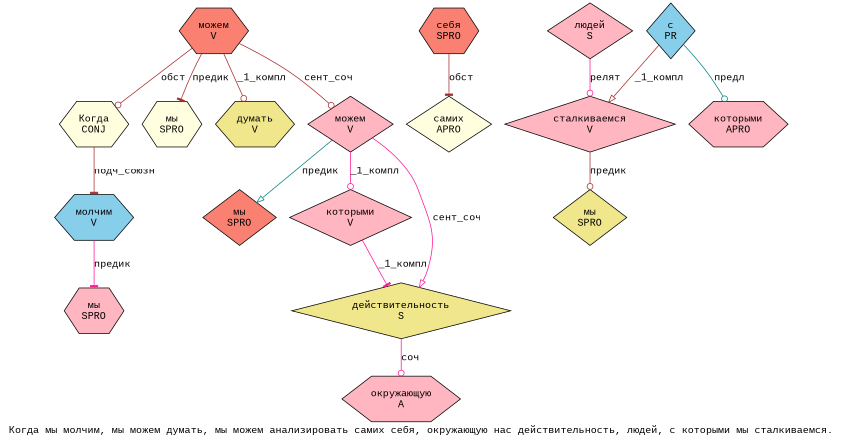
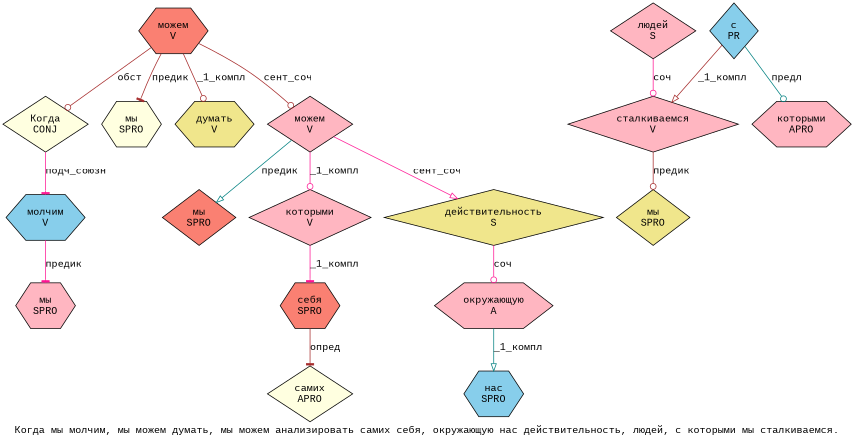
edge "себя SPRO" -> "самих APRO": label "обст" -> "опред"
edge "людей S" -> "сталкиваемся V": label "релят" -> "соч"
node "Когда CONJ": shape hexagon -> diamond
edge "Когда CONJ" -> "молчим V": color brown -> deeppink
edge "которыми V" -> "действительность S": now "которыми V" -> "себя SPRO"
node "нас SPRO": added
